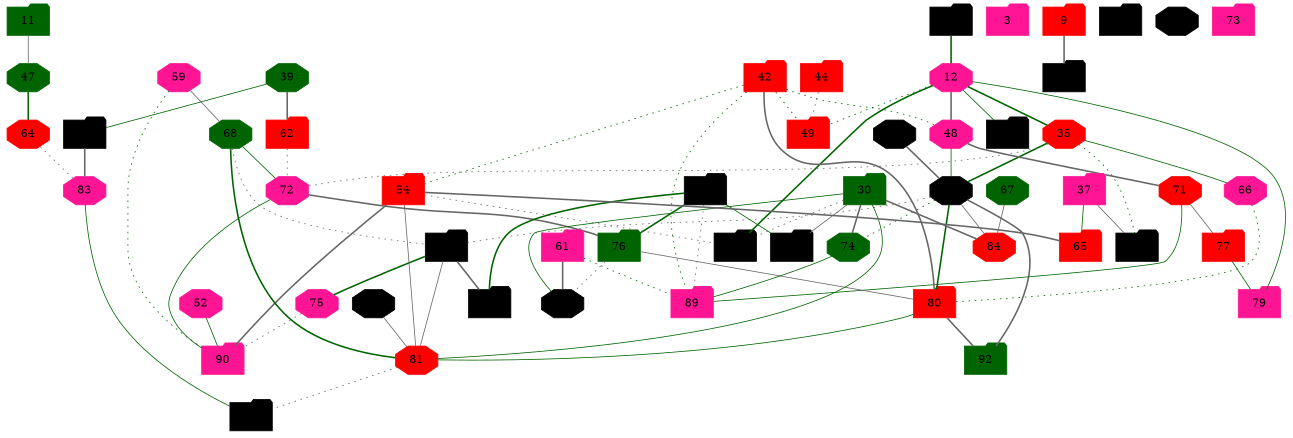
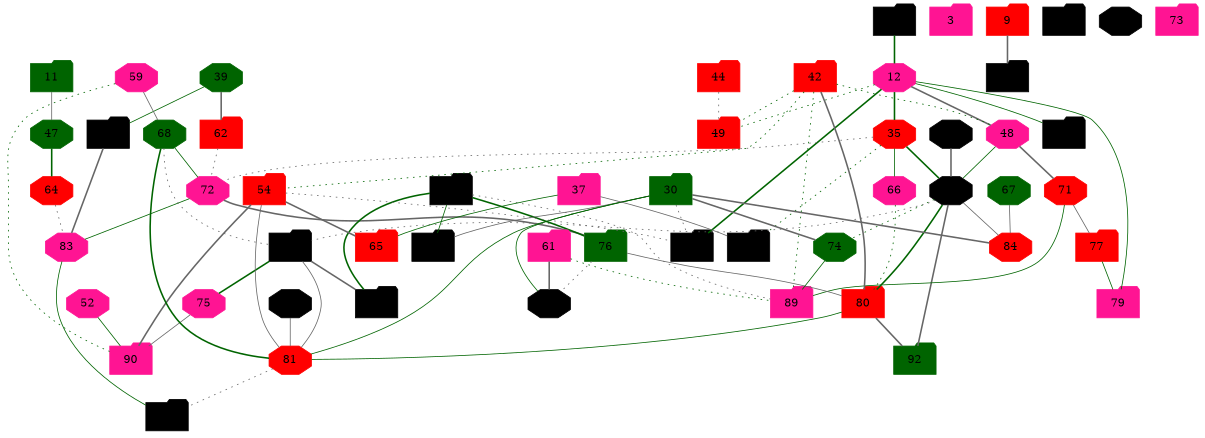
edge "72" -- "90": now "72" -- "83"
edge "75" -- "90": style dotted -> solid
